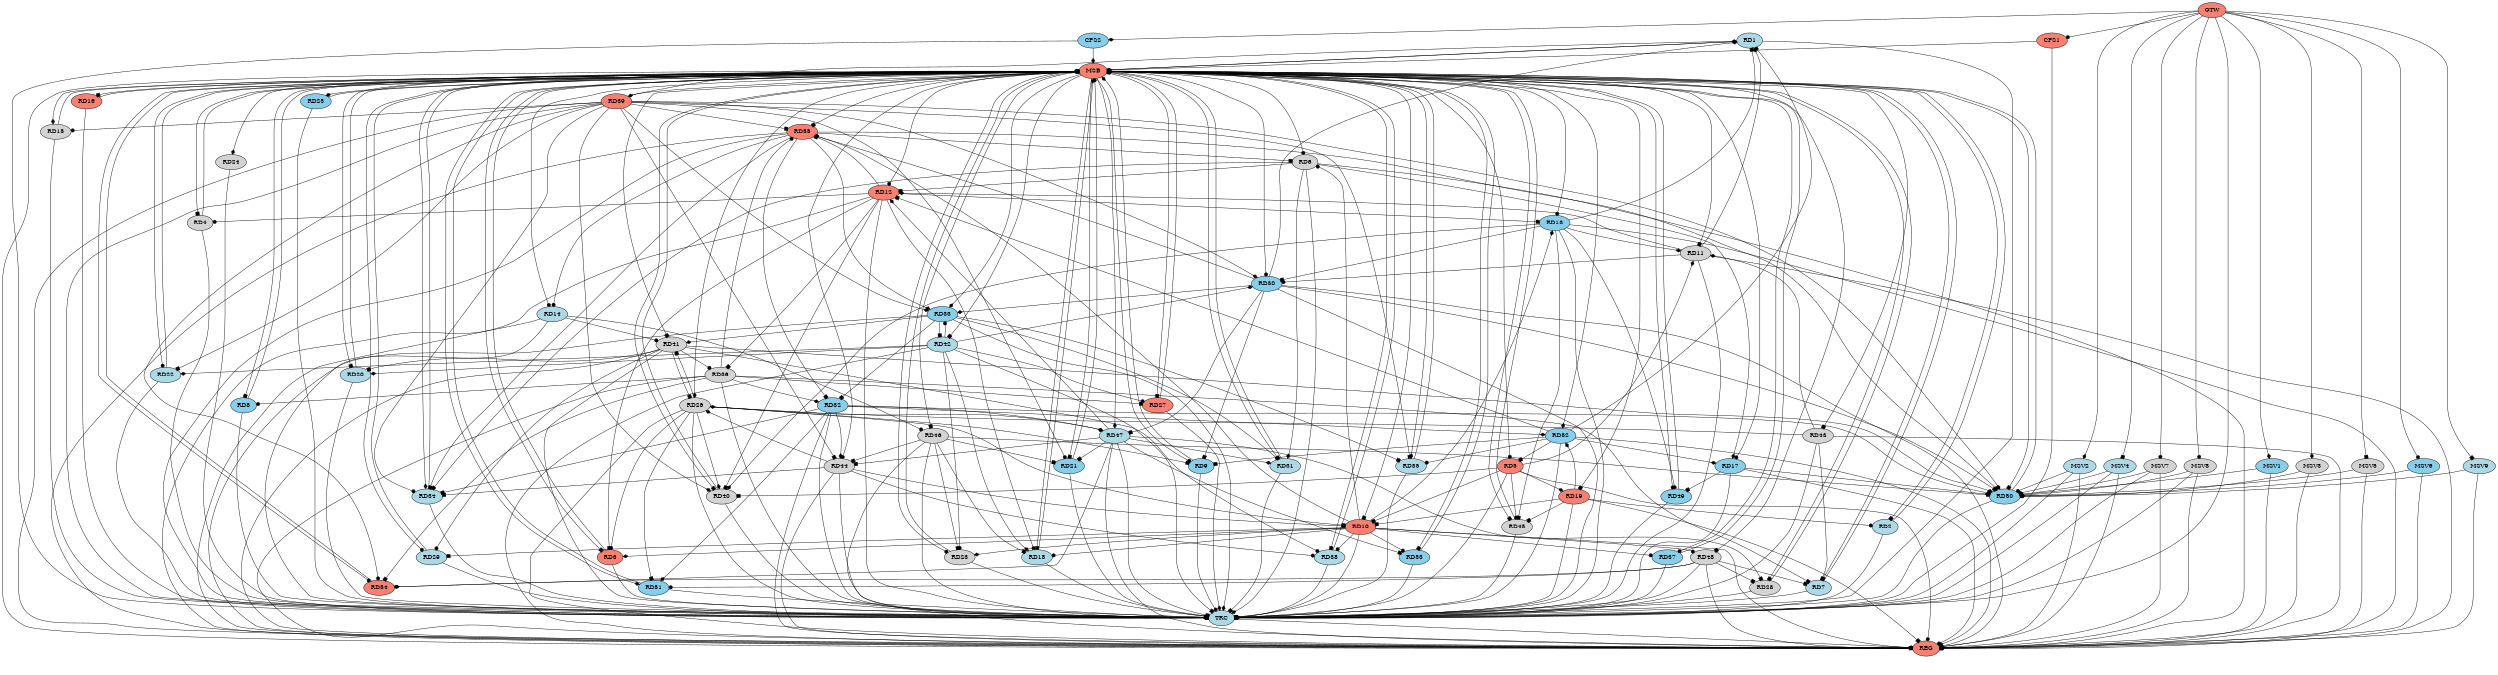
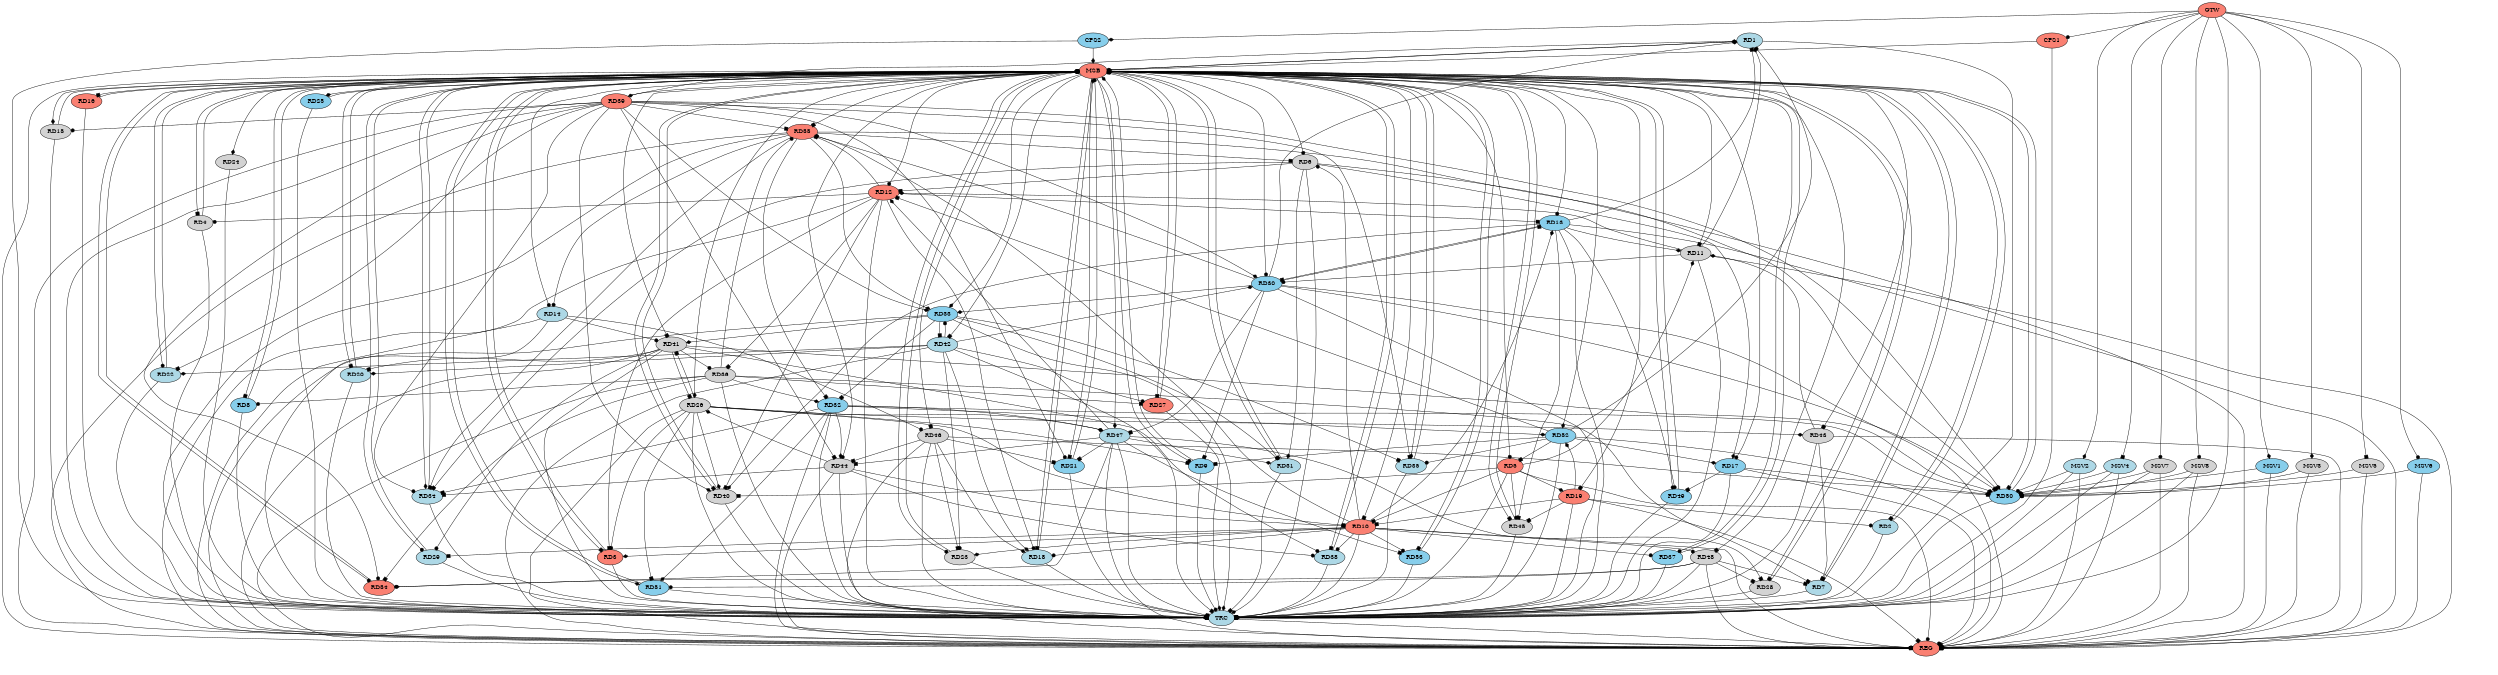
edge "RD30" -> "RD13": added
edge "RD43" -> "RD26": reversed
node "MSV9": removed
edge "RD46" -> "RD18": arrowhead box -> diamond
